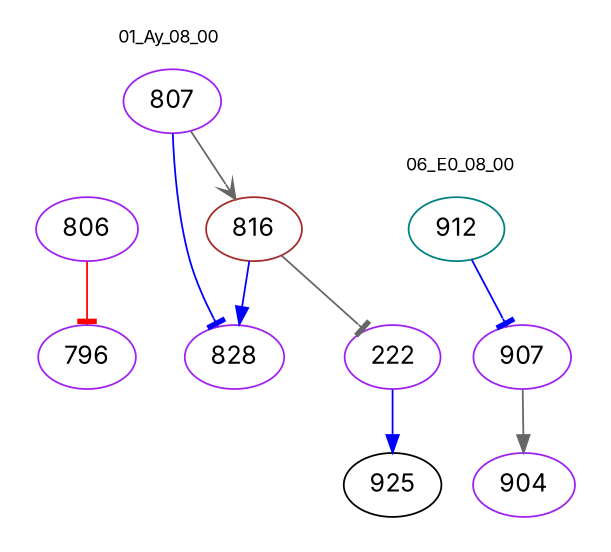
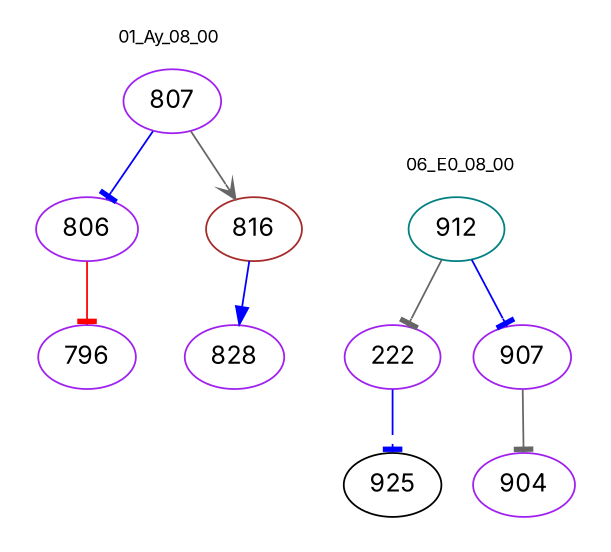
edge "807" -> "828": now "807" -> "806"
edge "816" -> "222": now "912" -> "222"
edge "222" -> "925": arrowhead normal -> tee
edge "907" -> "904": arrowhead normal -> tee
